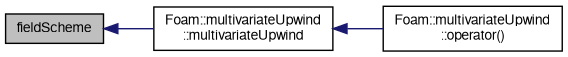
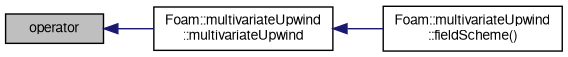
node "fieldScheme": label "fieldScheme" -> "operator"
node "Foam::multivariateUpwind ::operator()": label "Foam::multivariateUpwind ::operator()" -> "Foam::multivariateUpwind ::fieldScheme()"
